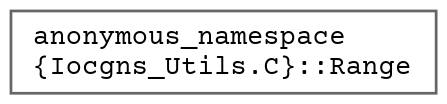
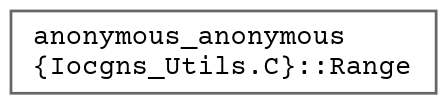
node "anonymous_namespace {Iocgns_Utils.C}::Range": label "anonymous_namespace {Iocgns_Utils.C}::Range" -> "anonymous_anonymous {Iocgns_Utils.C}::Range"
